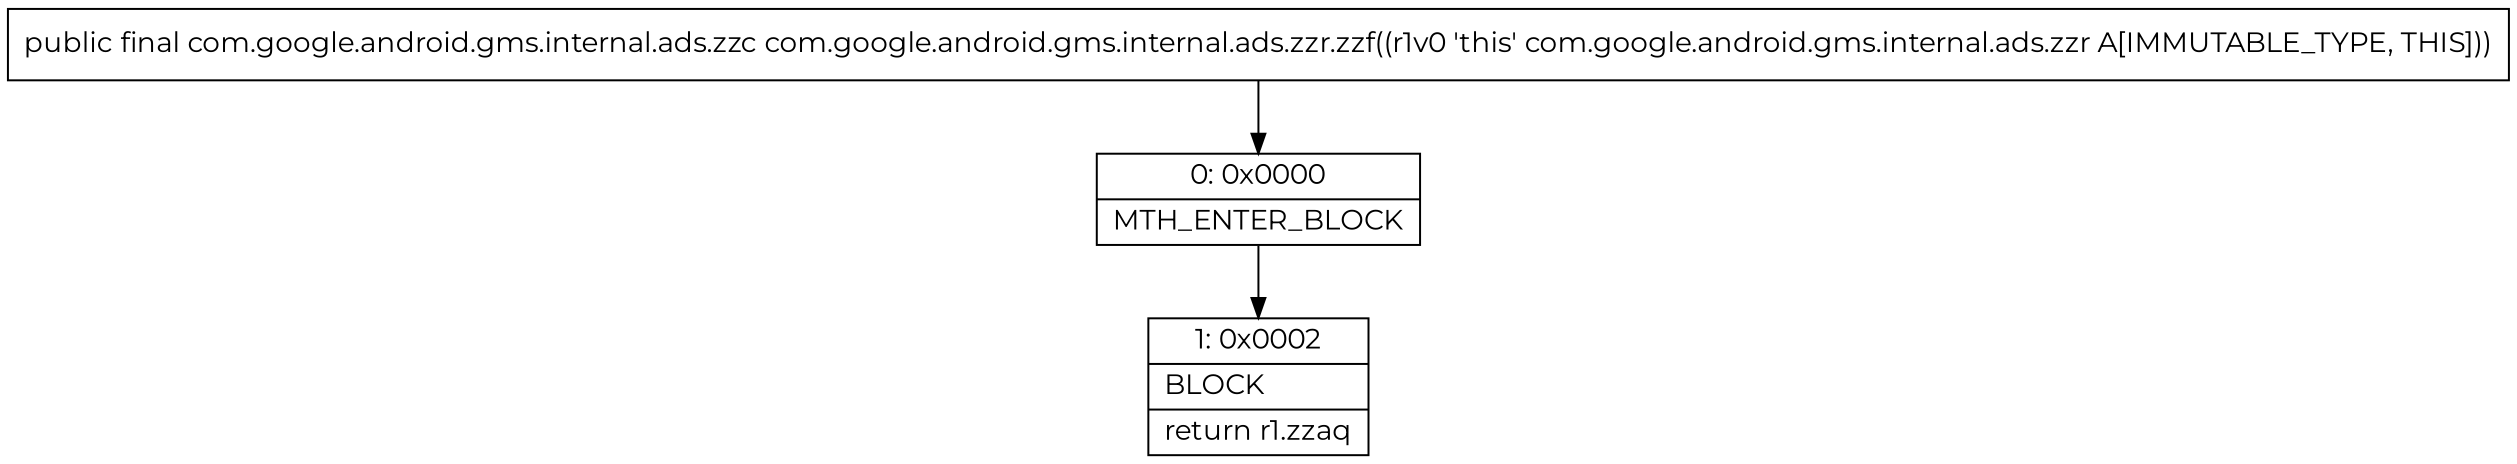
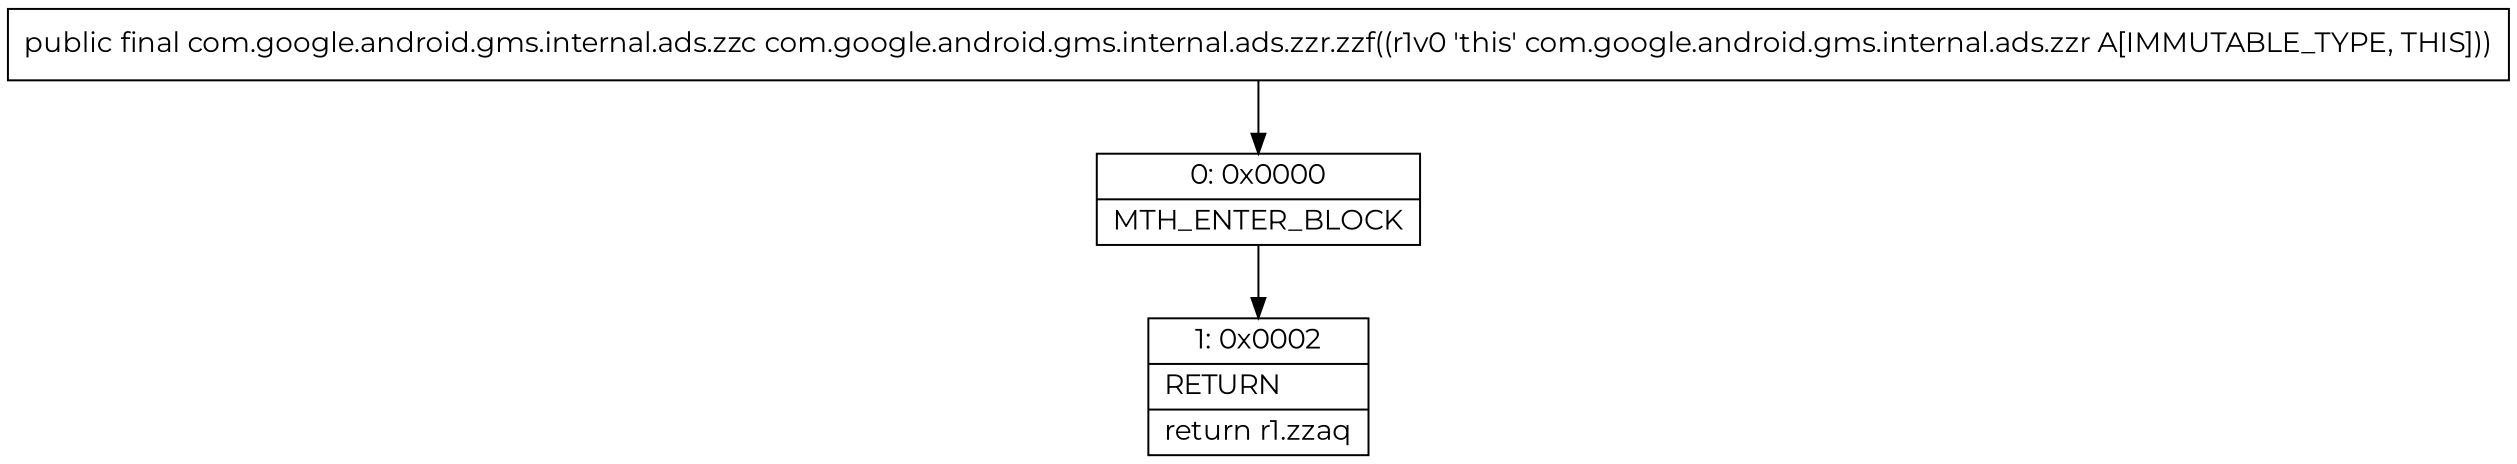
node "1: 0x0002": text "BLOCK" -> "RETURN"
